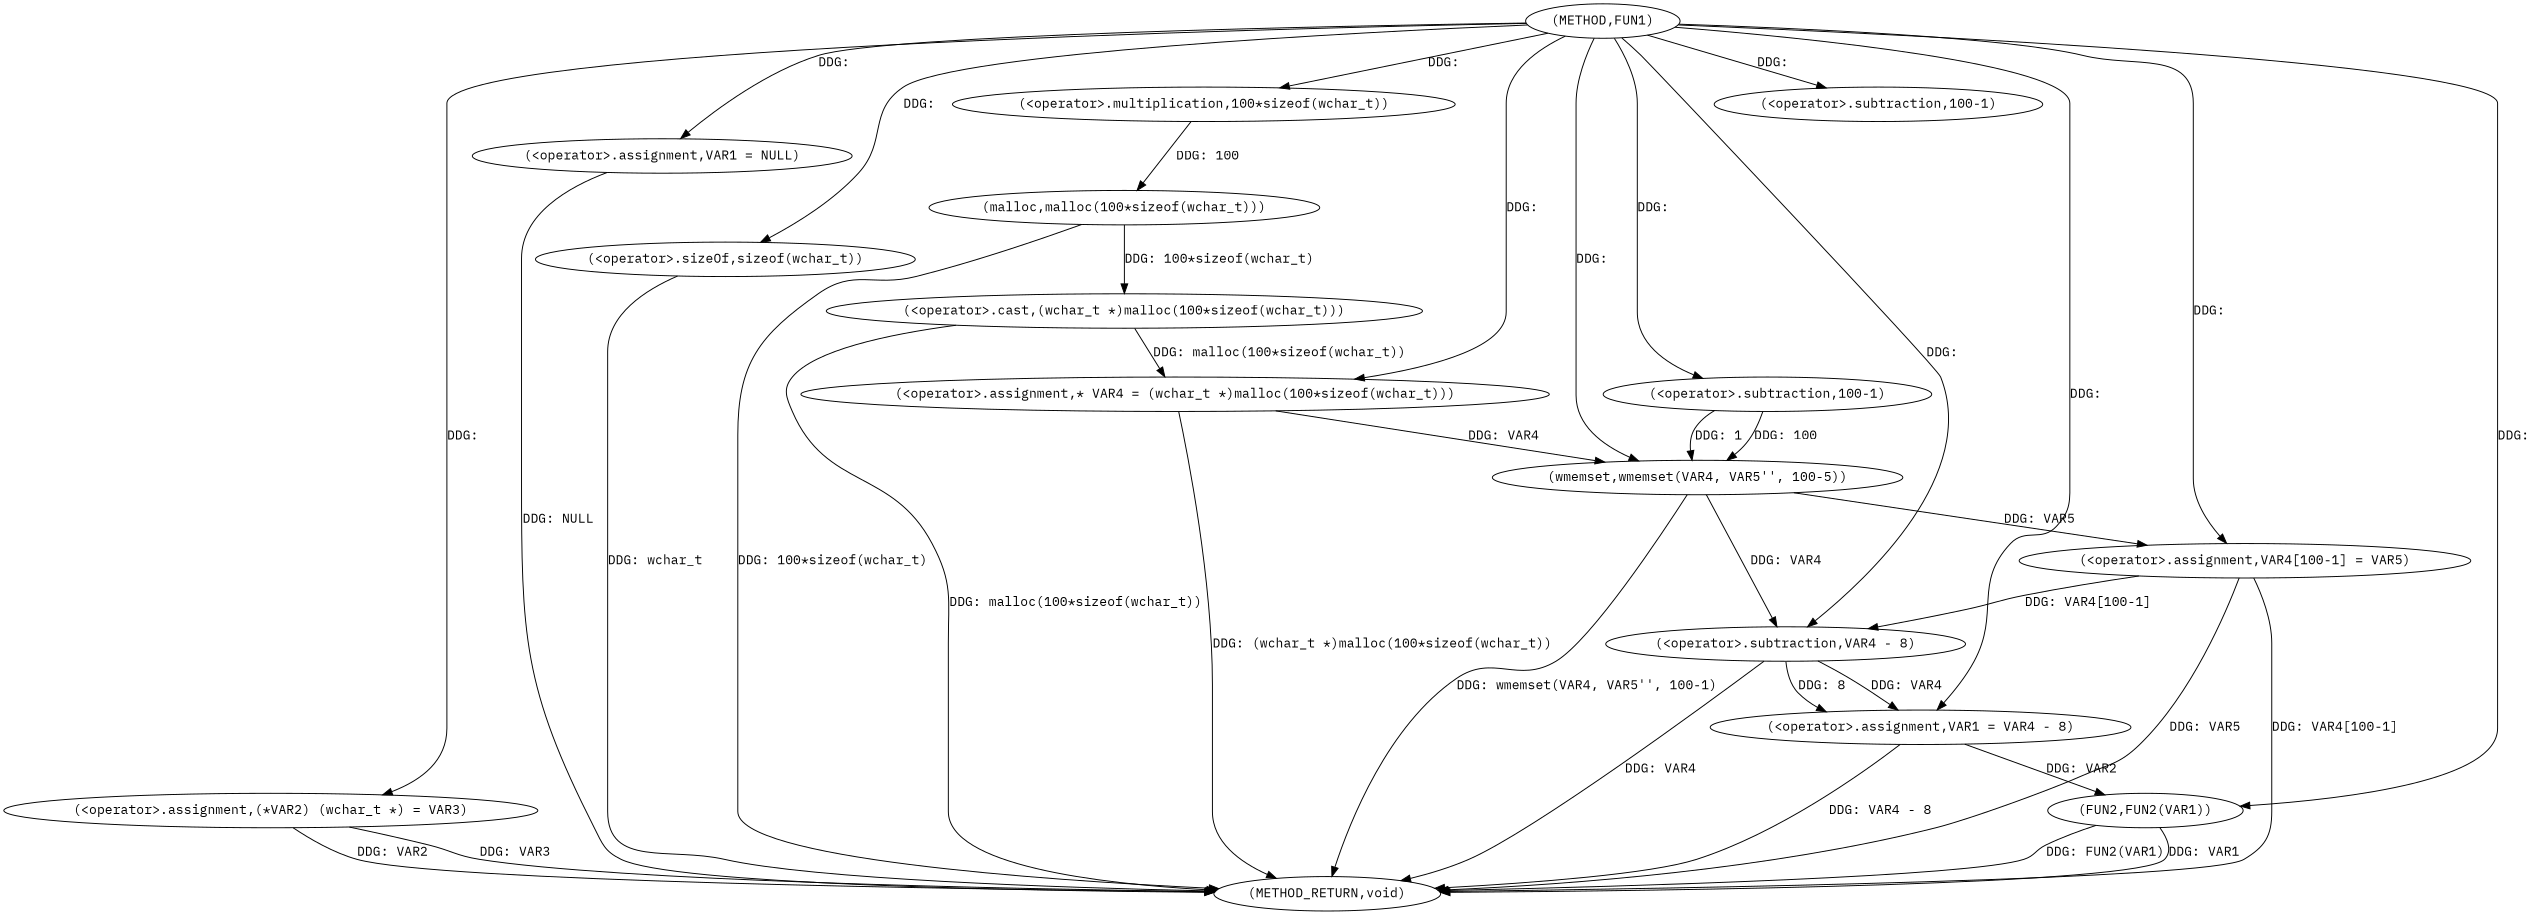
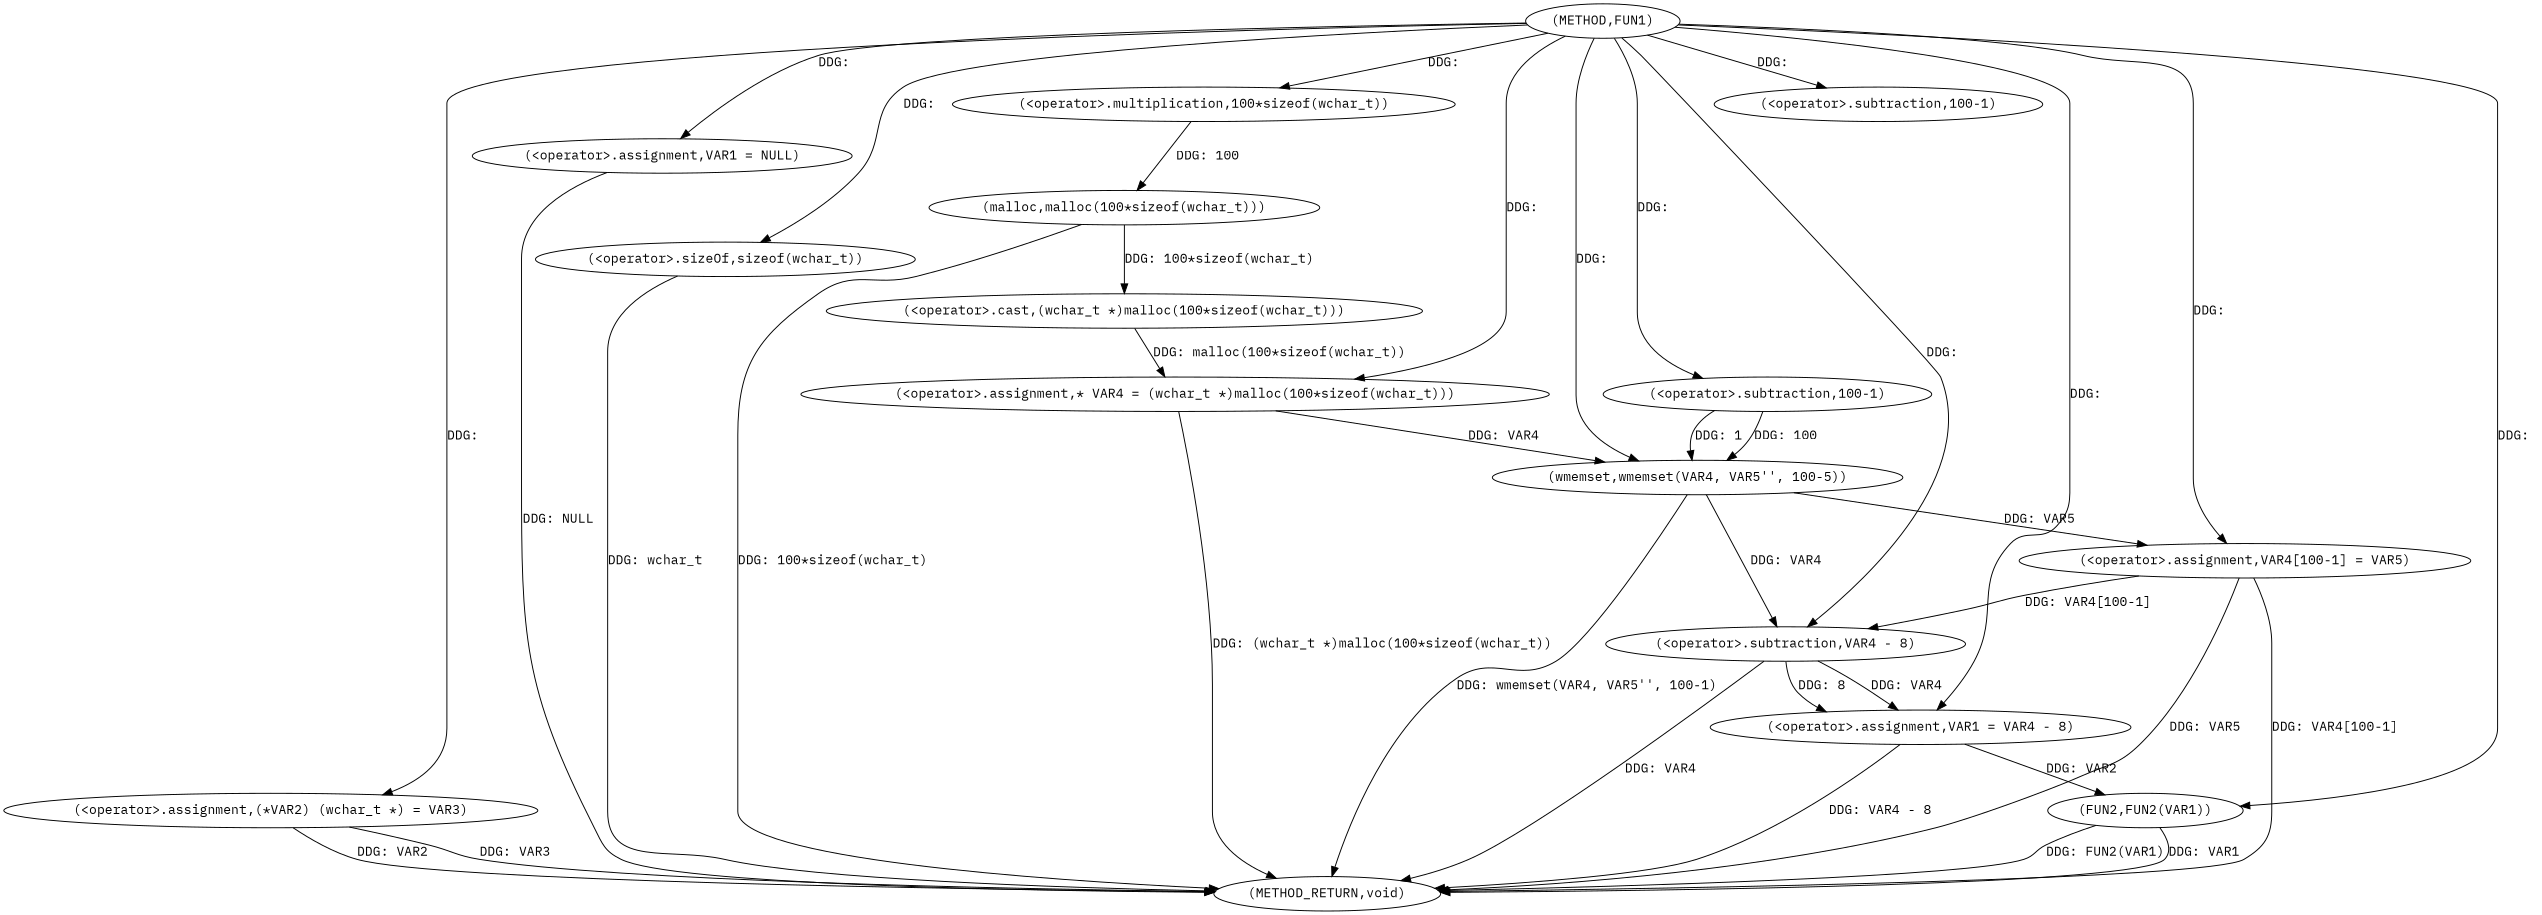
edge "(<operator>.cast,(wchar_t *)malloc(100*sizeof(wchar_t)))" -> "(METHOD_RETURN,void)": removed, label "DDG: malloc(100*sizeof(wchar_t))"
